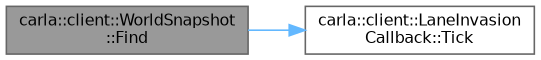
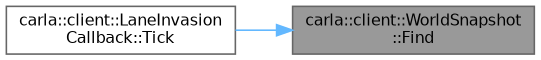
edge "carla::client::WorldSnapshot ::Find" -> "carla::client::LaneInvasion Callback::Tick": reversed
